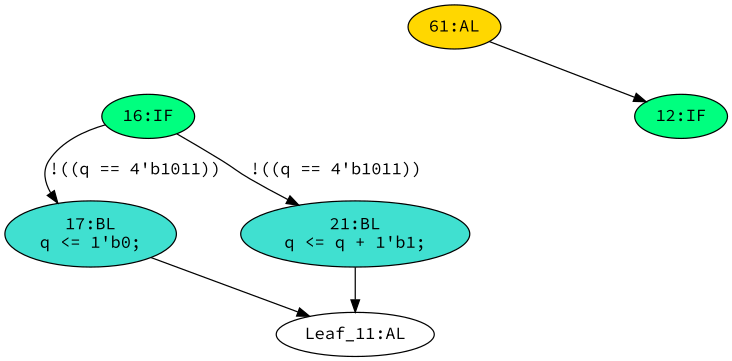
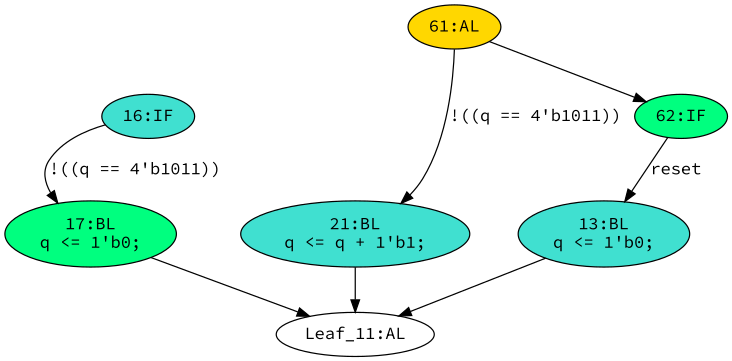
node "16:IF": fillcolor springgreen -> turquoise
node "12:IF": label "12:IF" -> "62:IF"
edge "16:IF" -> "21:BL q <= q + 1'b1;": now "61:AL" -> "21:BL q <= q + 1'b1;"
node "17:BL q <= 1'b0;": fillcolor turquoise -> springgreen
node "13:BL q <= 1'b0;": added
